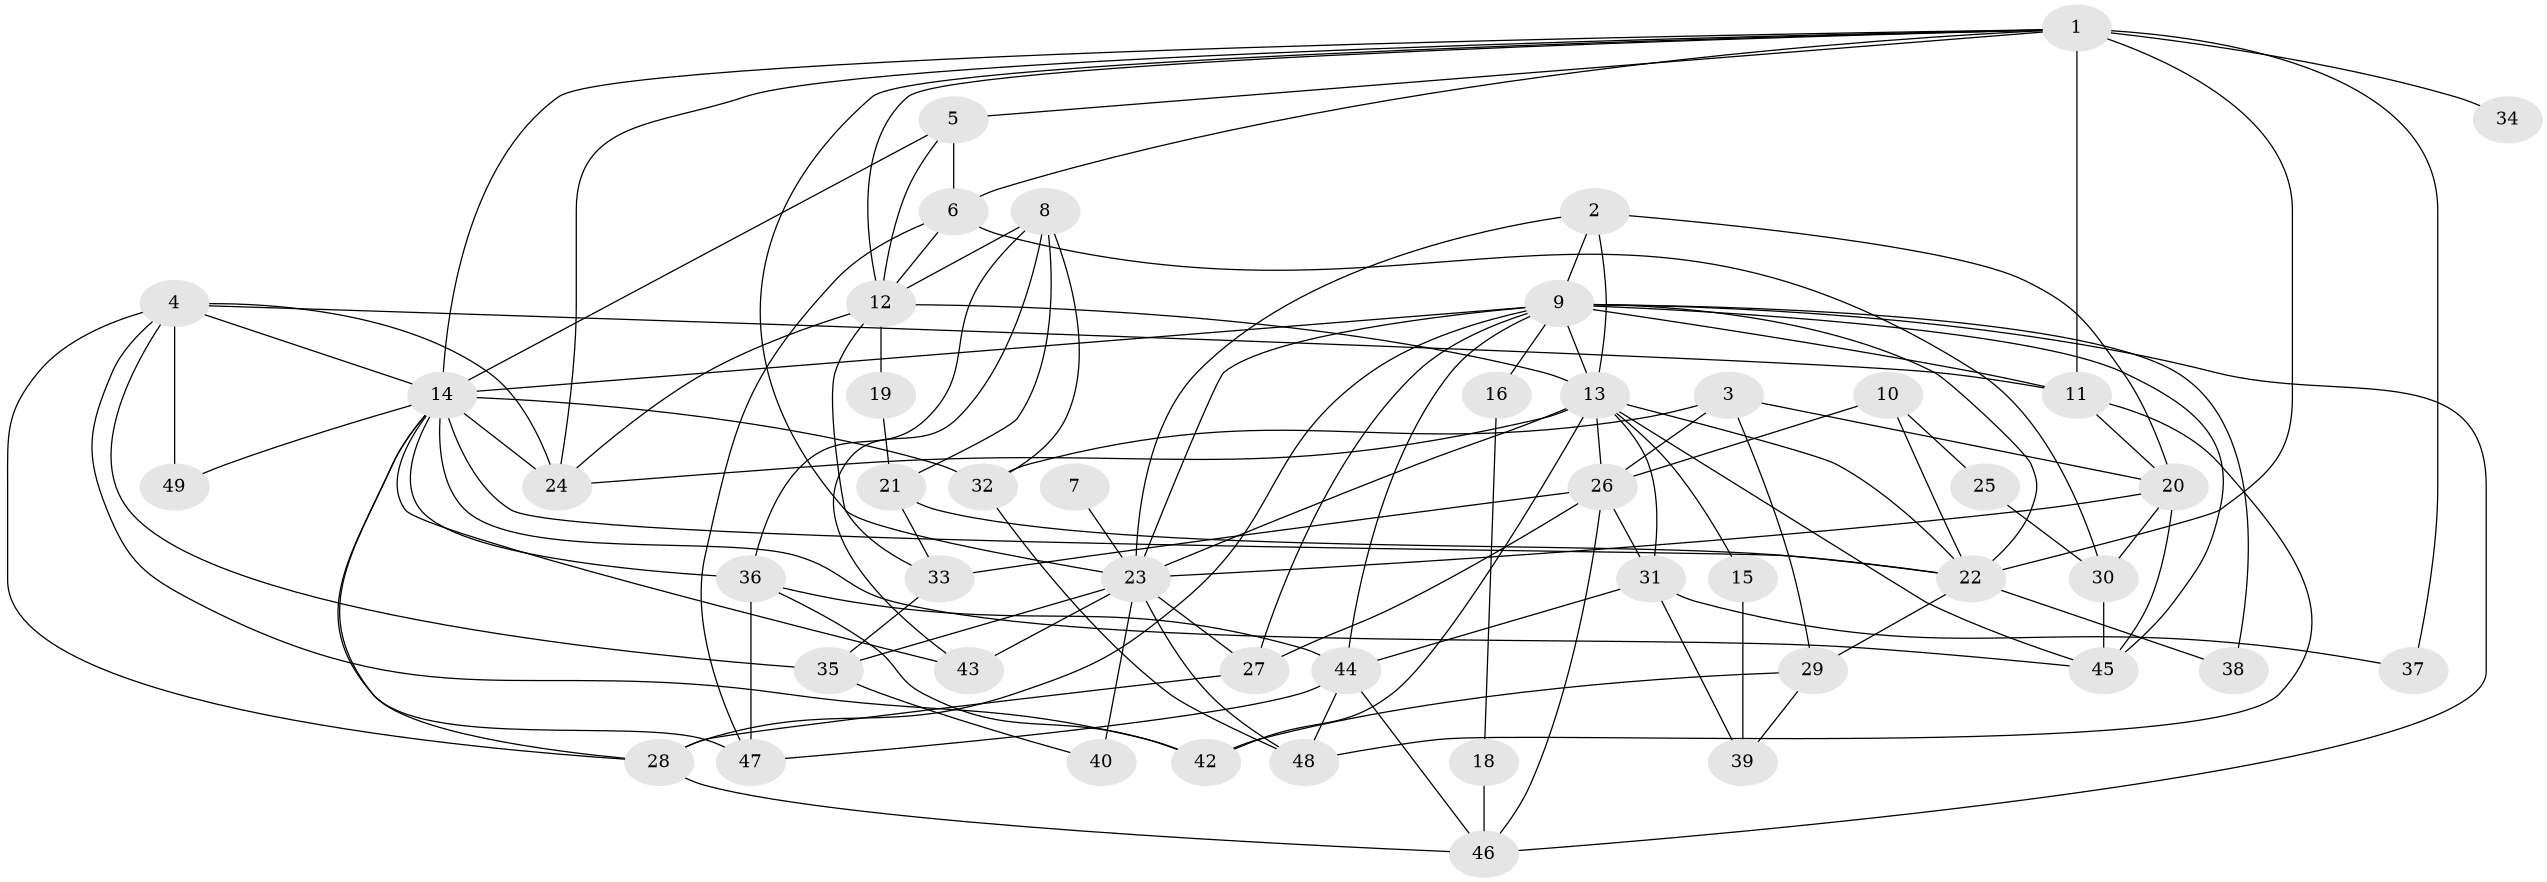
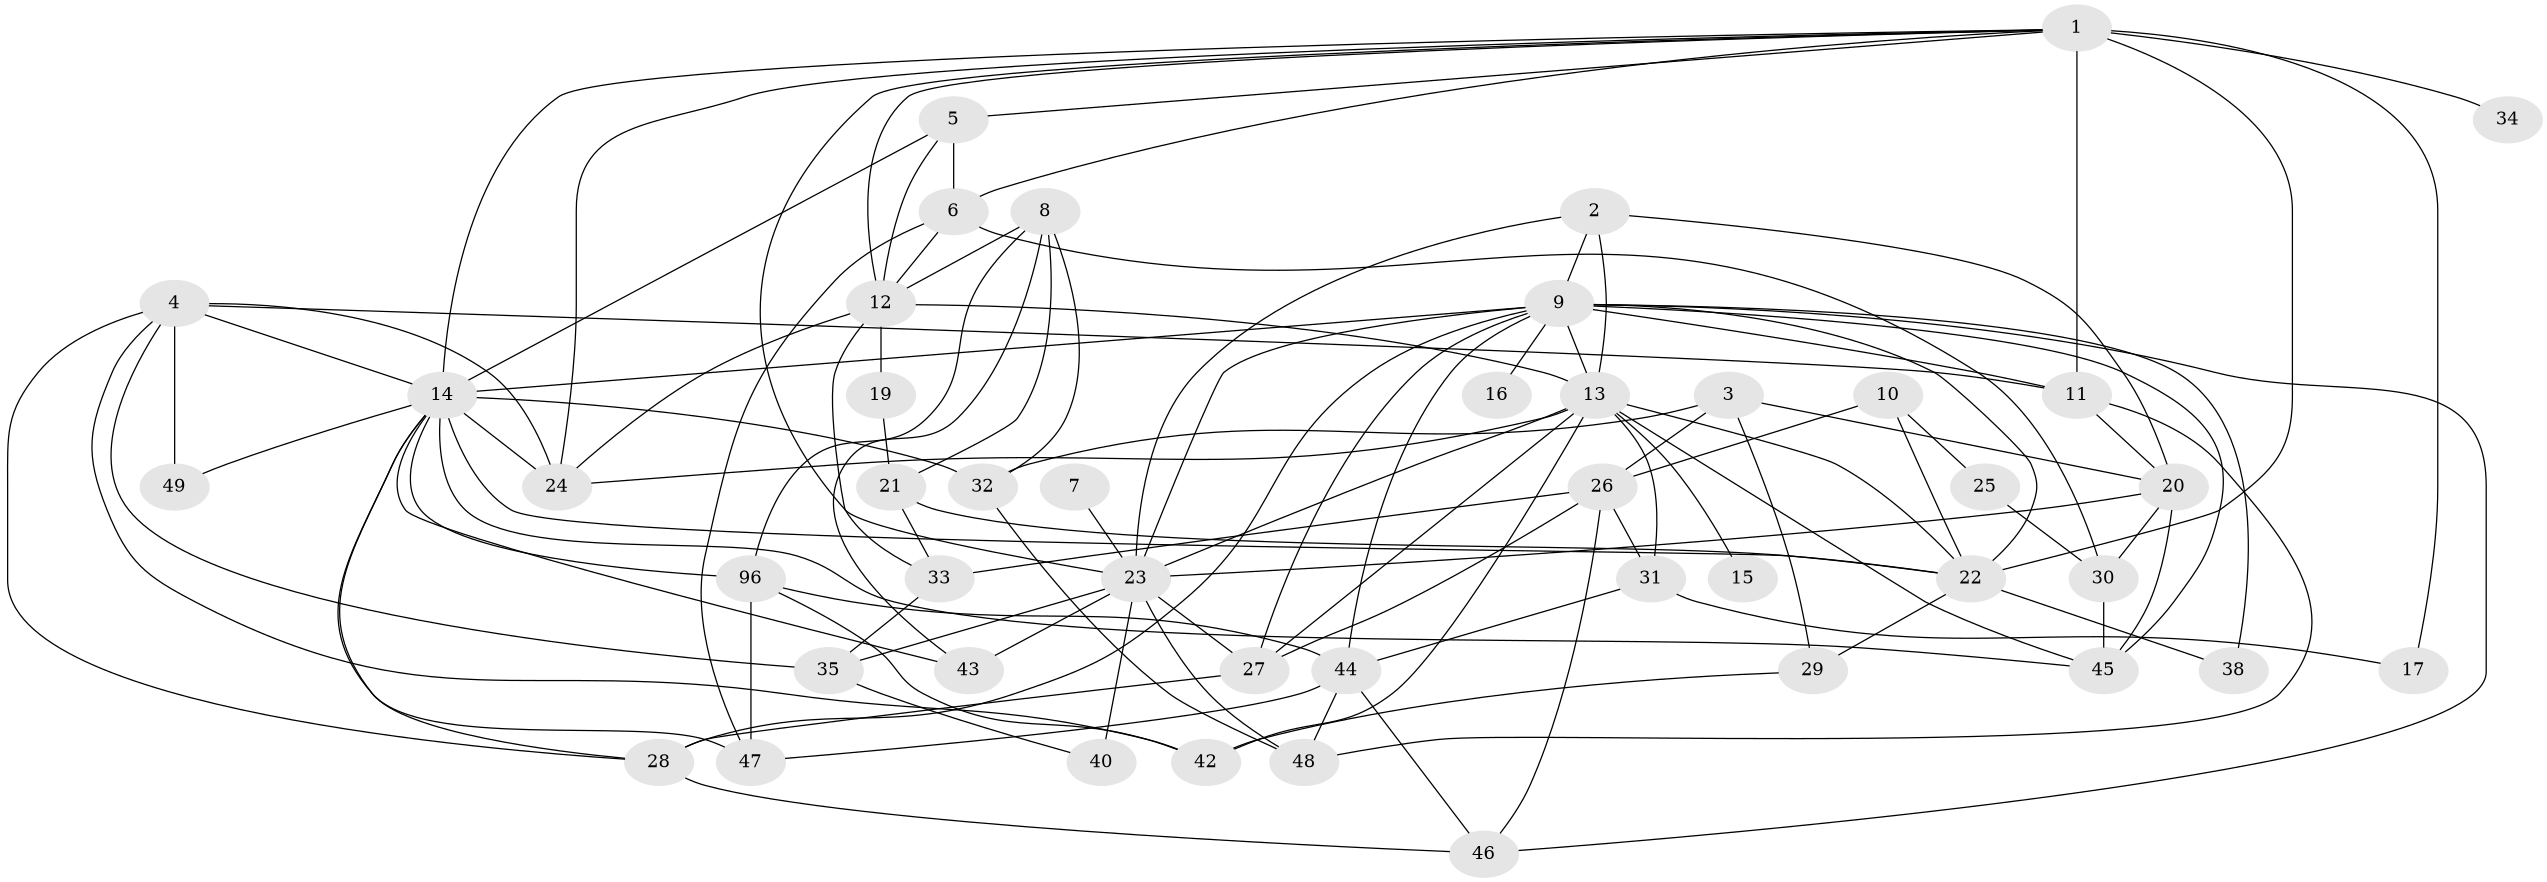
edge "13" -- "26": now "13" -- "27"
node "36": label "36" -> "96"
node "37": label "37" -> "17"
node "18": removed
node "39": removed
